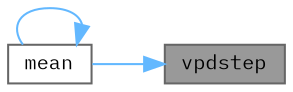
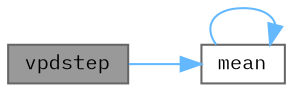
edge "mean" -> "vpdstep": reversed
